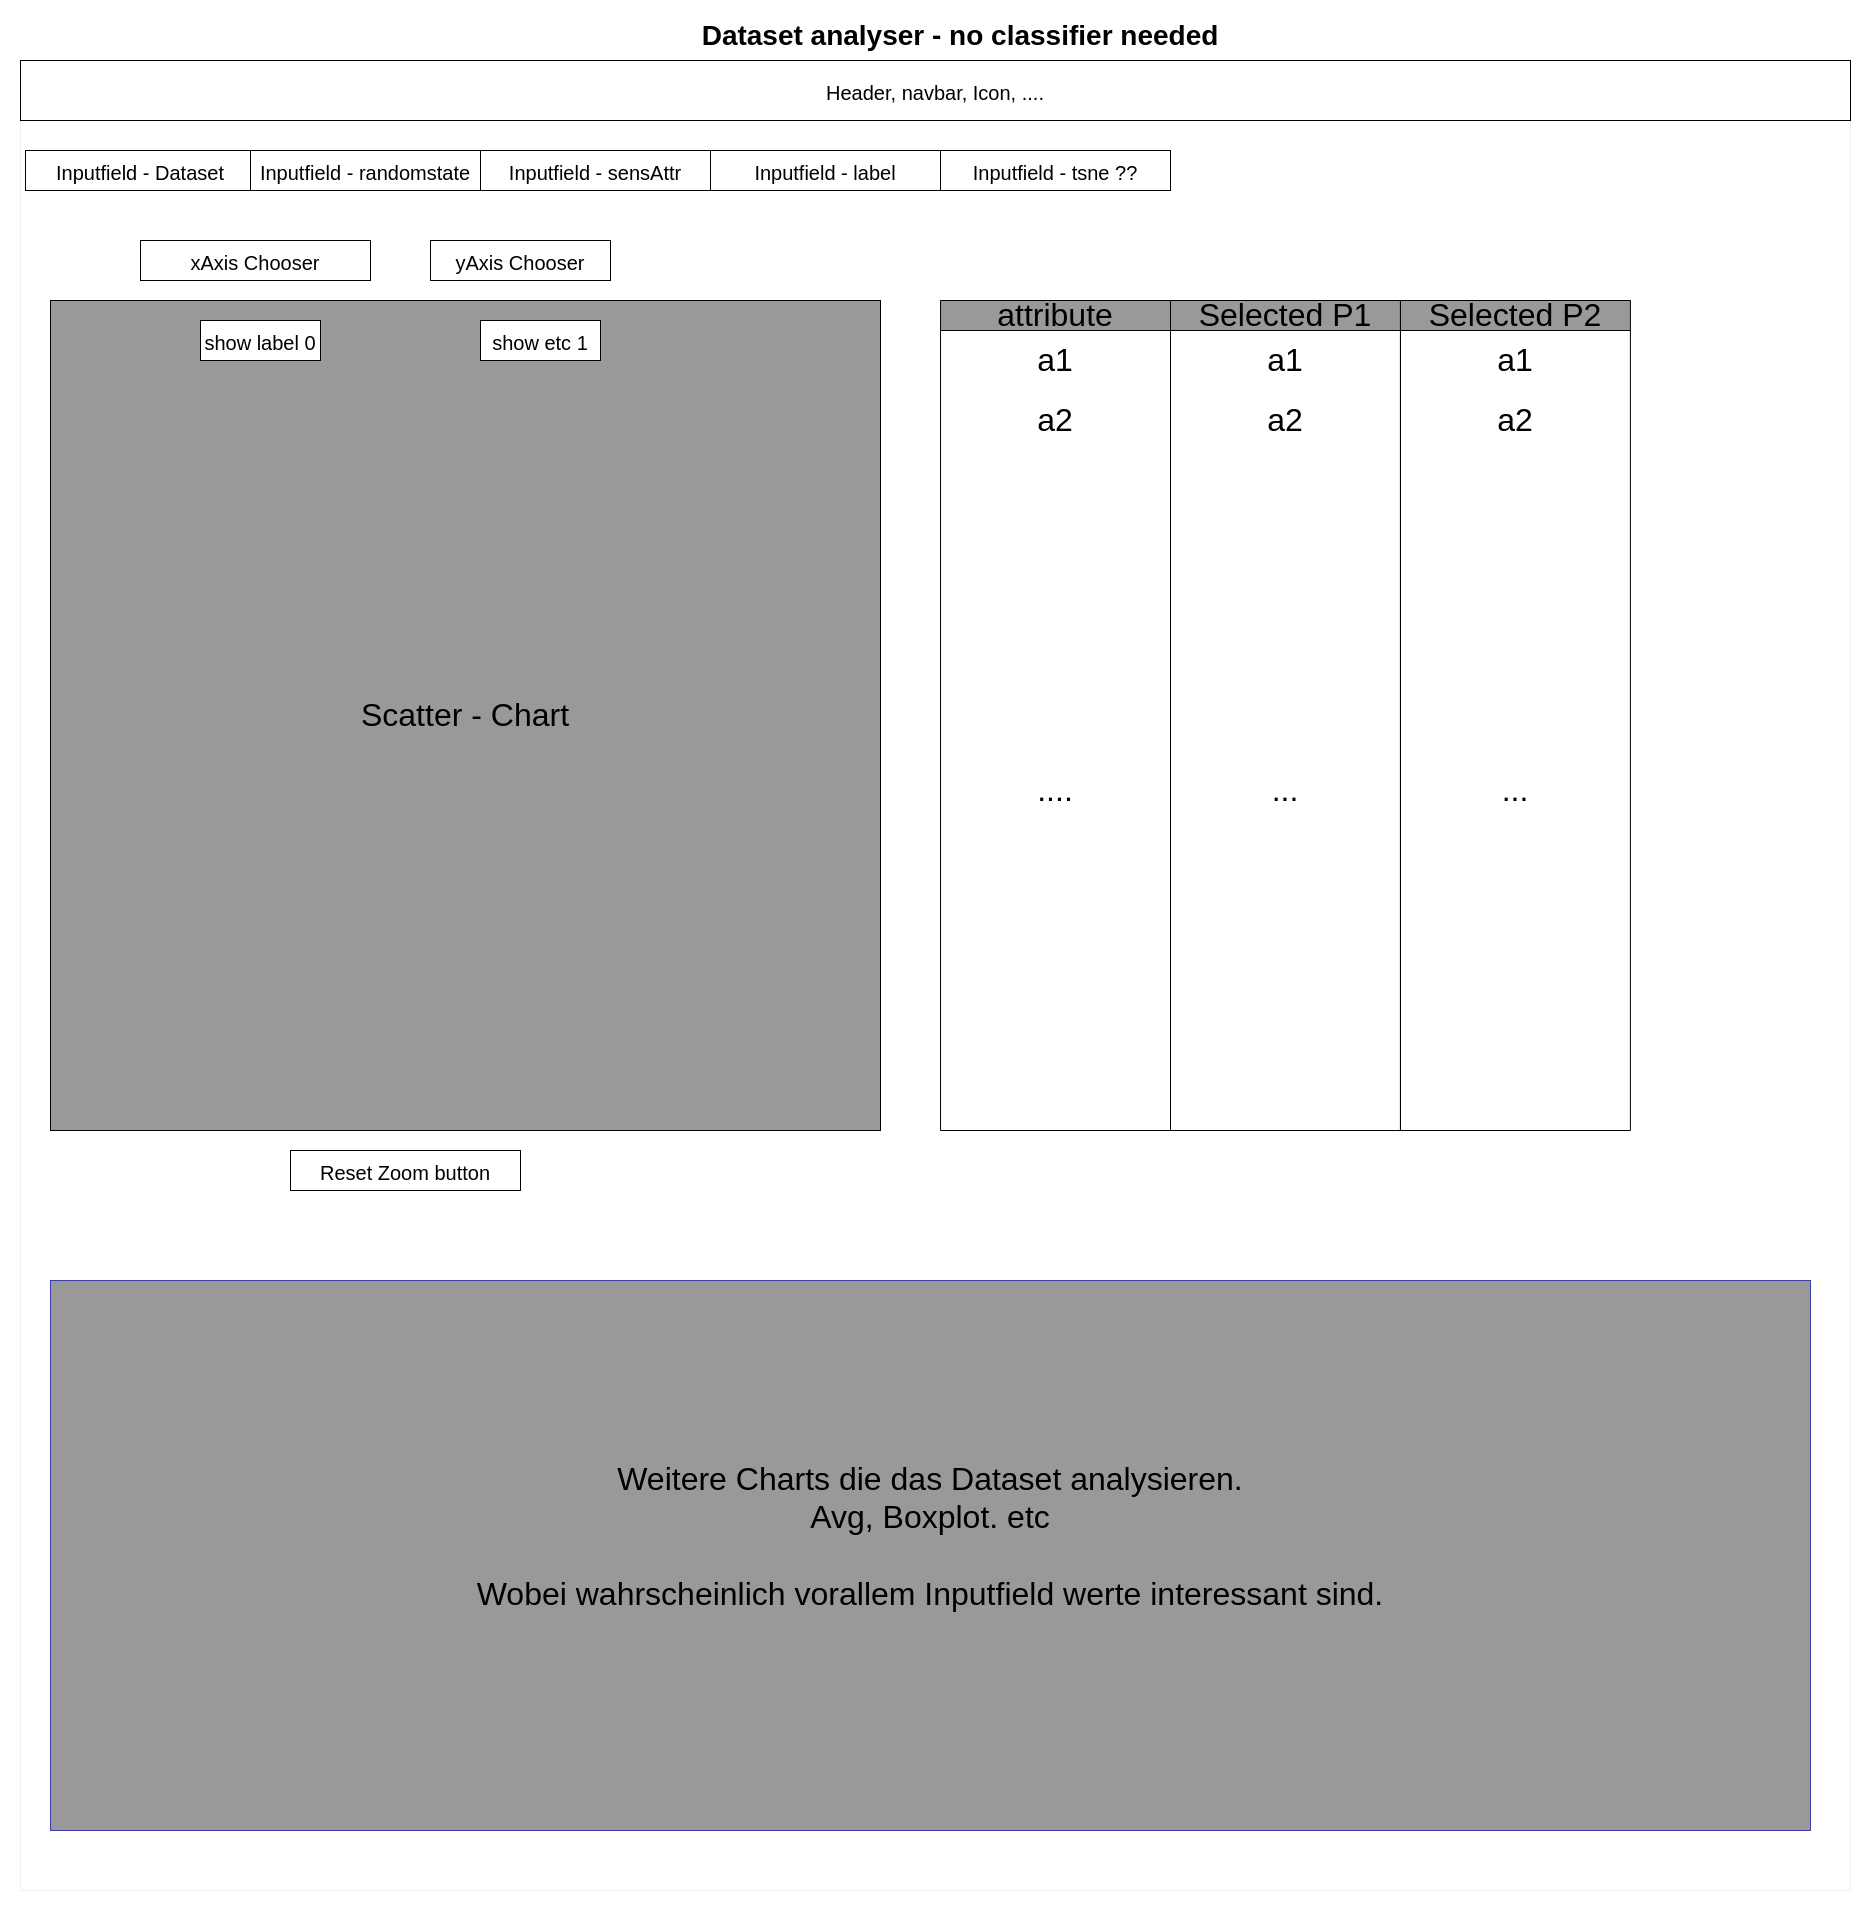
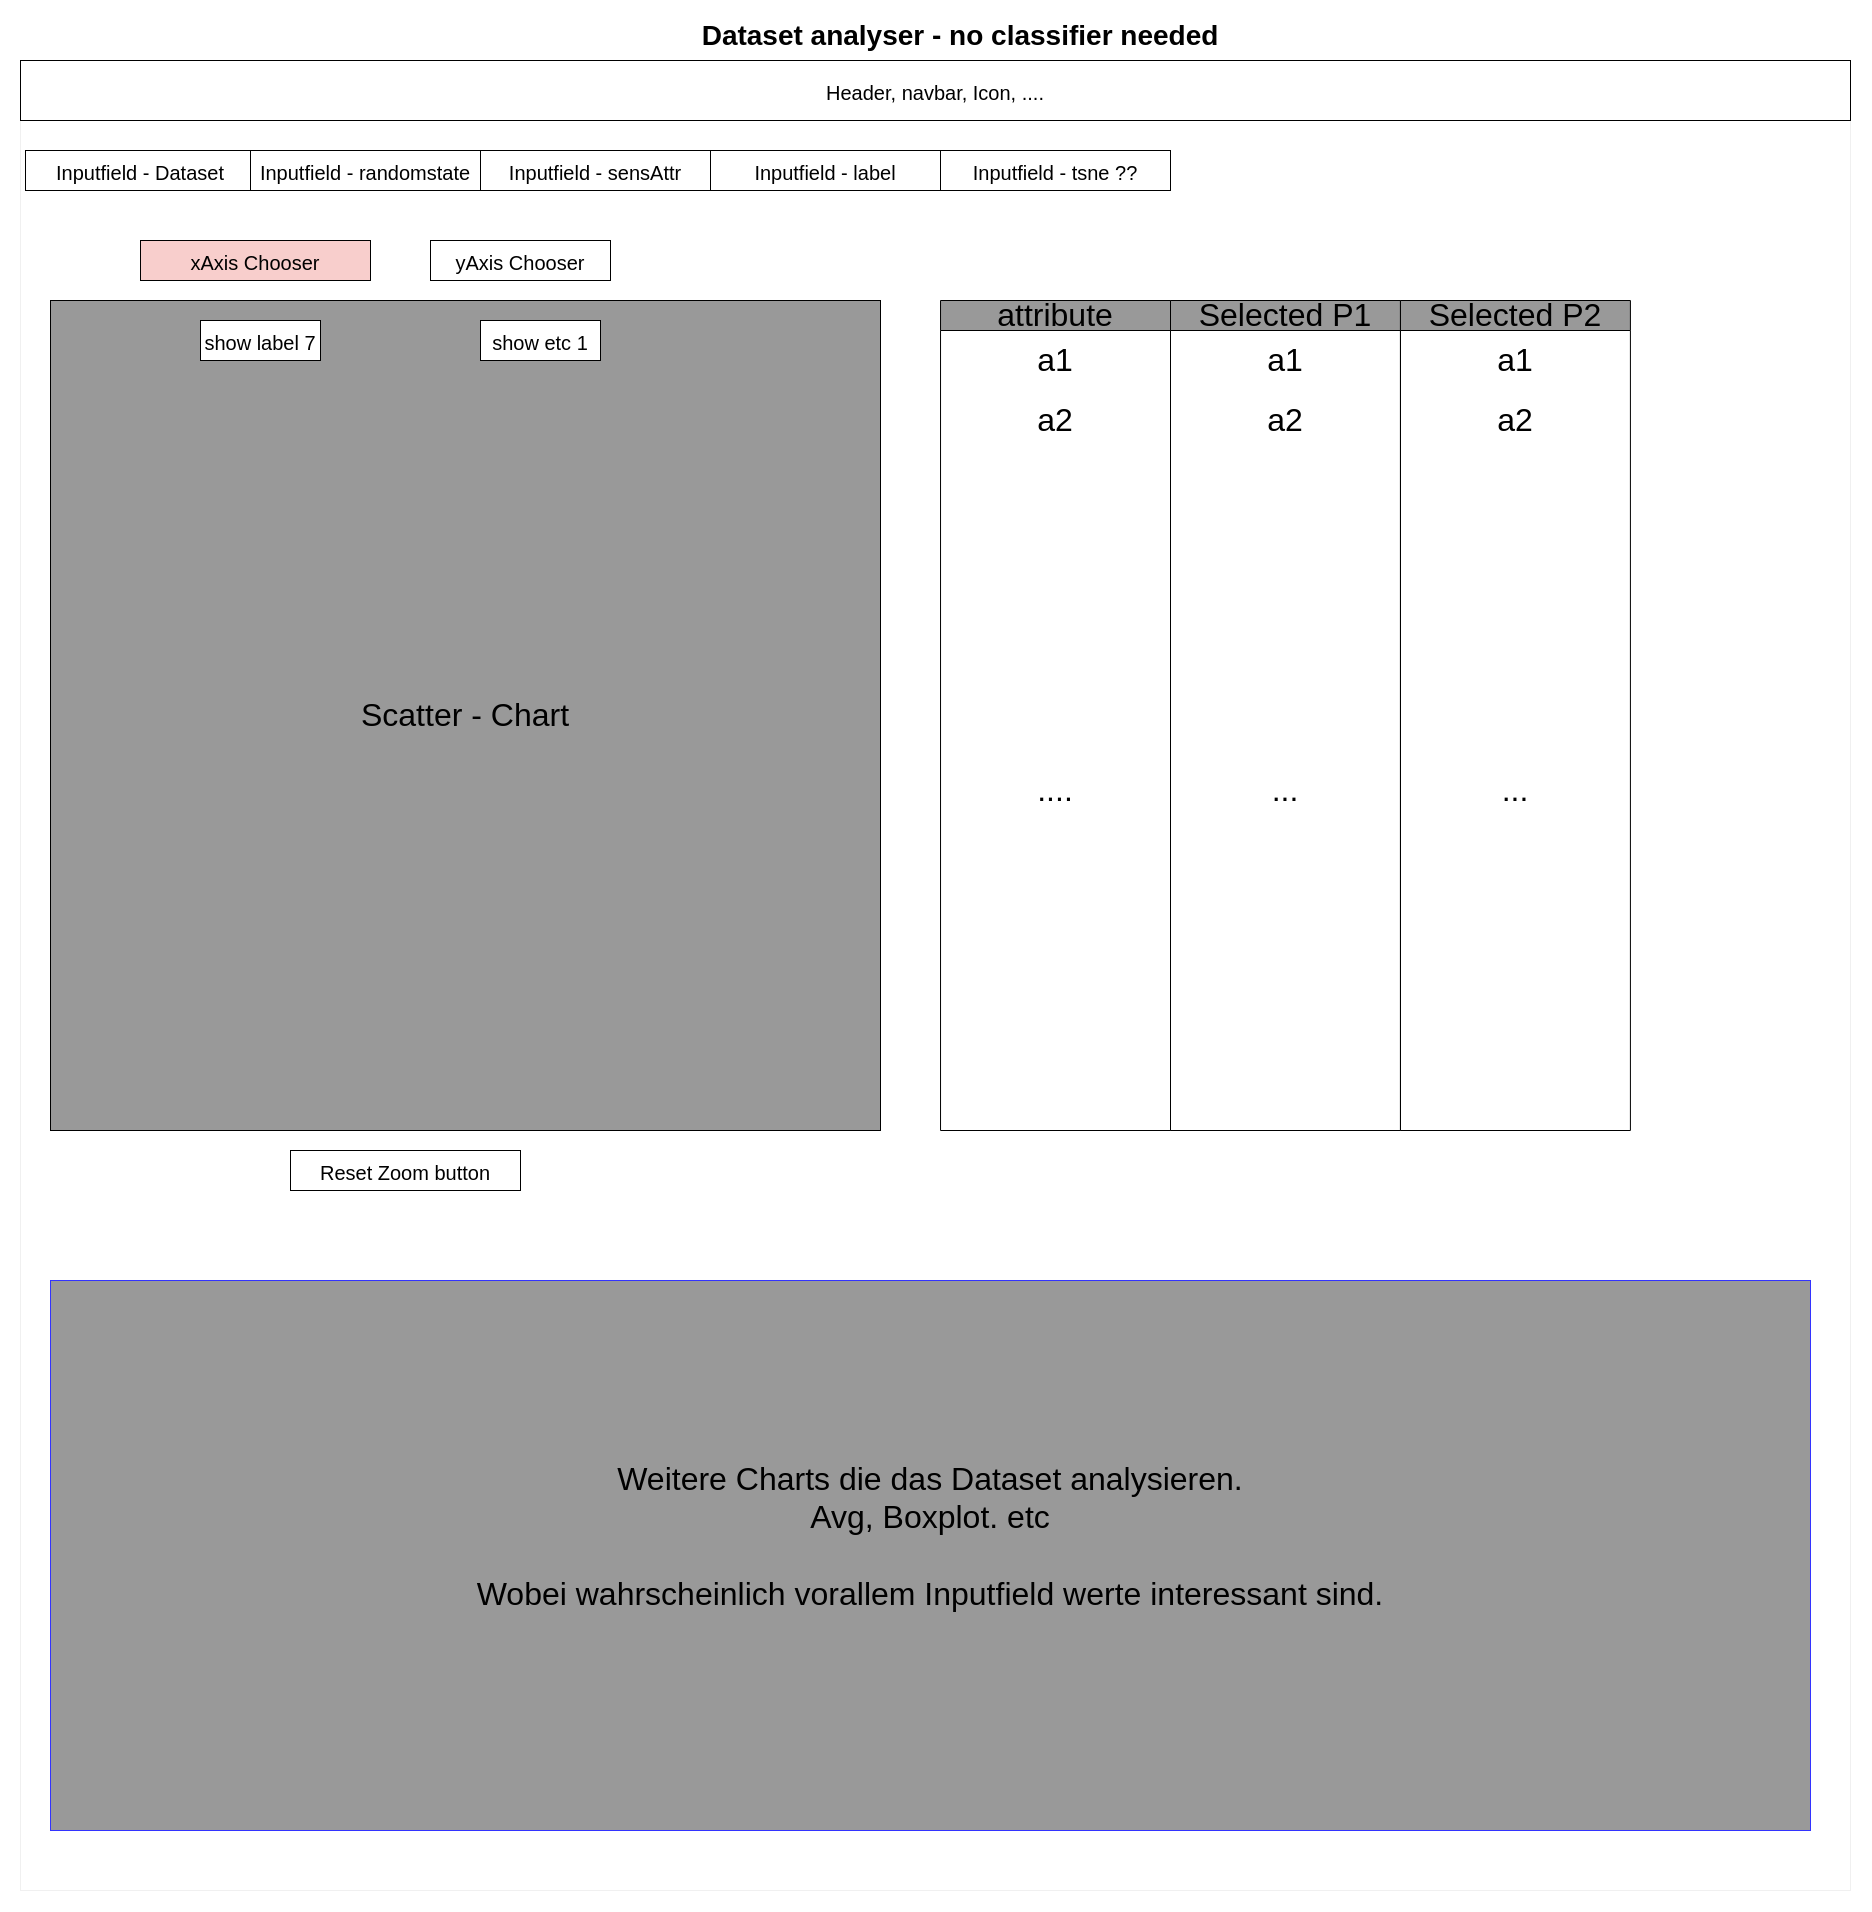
node "xAxis Chooser": fillcolor #ffffff -> #f8cecc
node "show label 0": label "show label 0" -> "show label 7"
